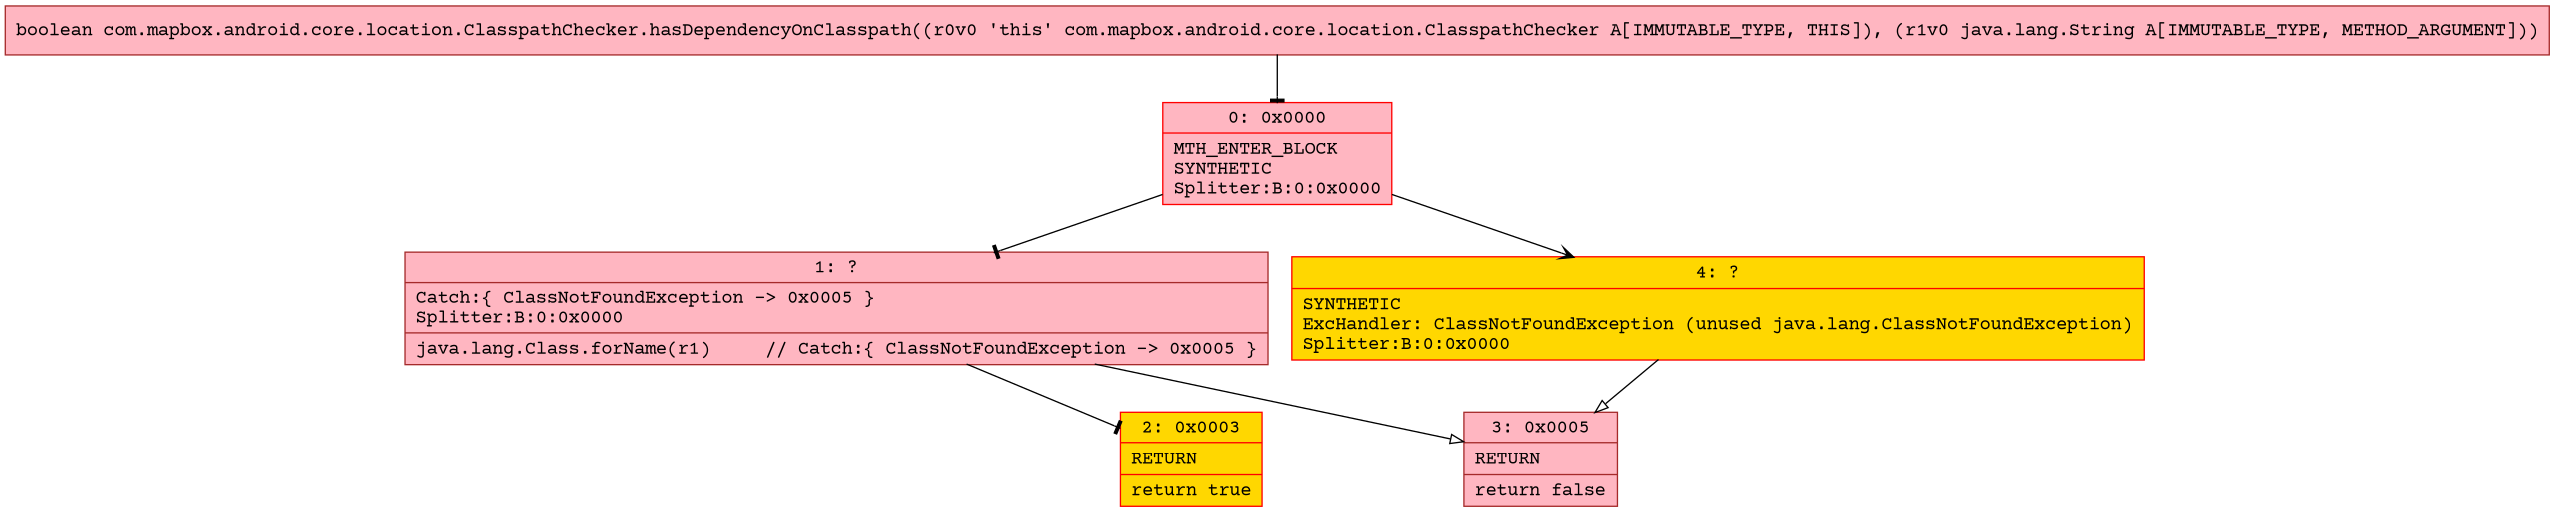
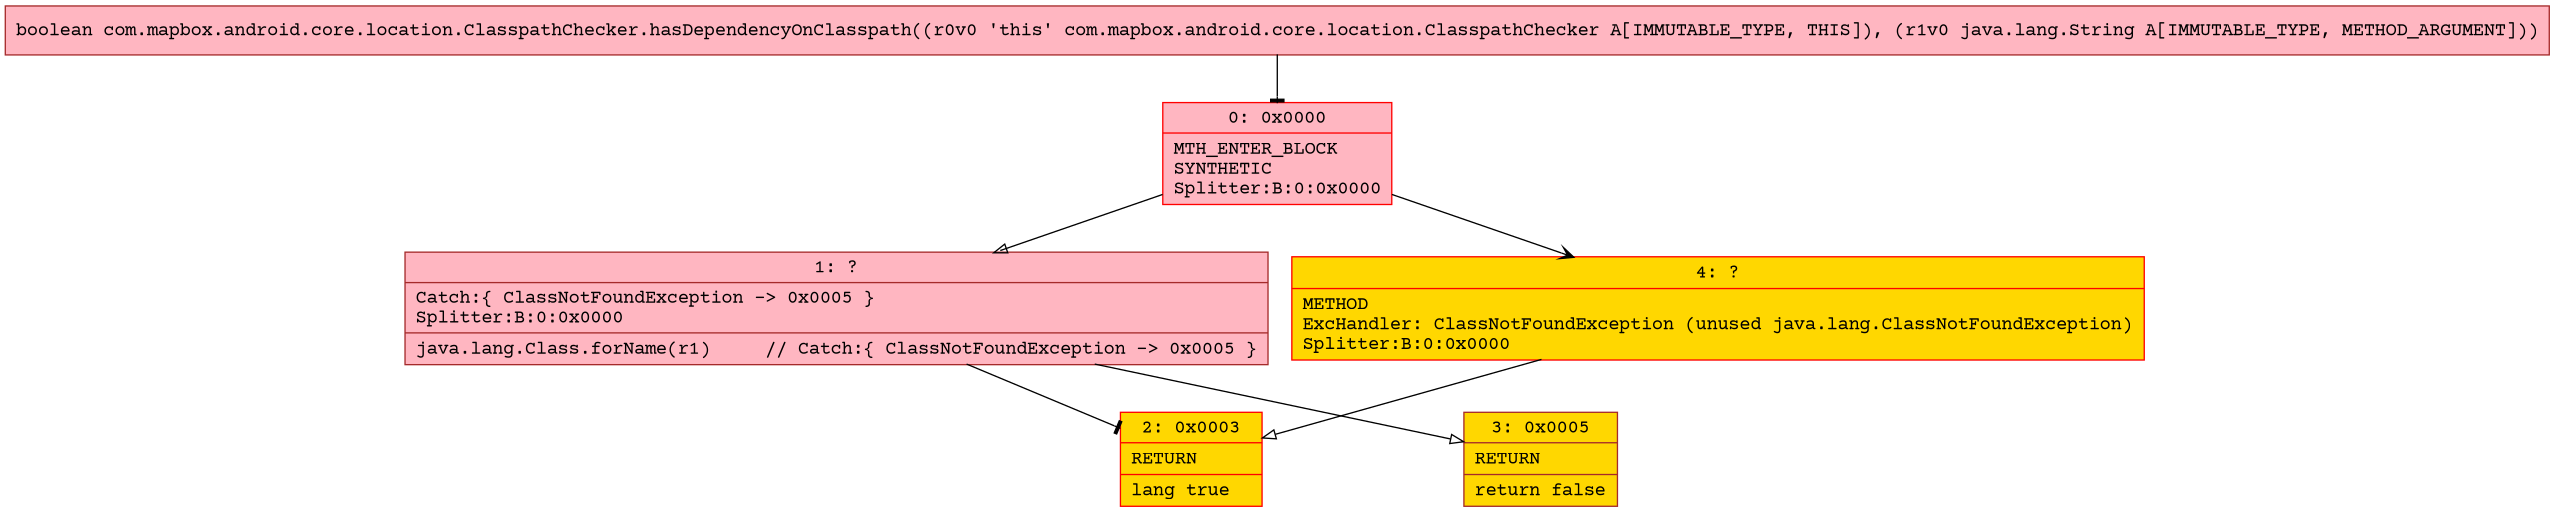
edge "0: 0x0000" -> "1: ?": arrowhead tee -> onormal
node "4: ?": text "SYNTHETIC" -> "METHOD"
edge "4: ?" -> "3: 0x0005": now "4: ?" -> "2: 0x0003"
node "3: 0x0005": fillcolor lightpink -> gold
node "2: 0x0003": text "return true" -> "lang true"
